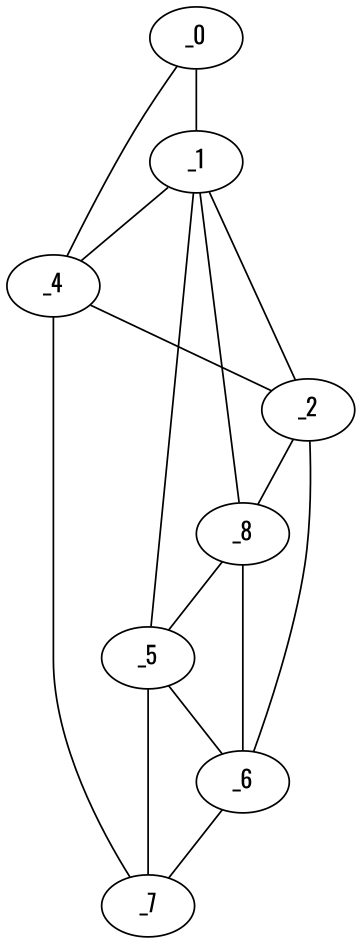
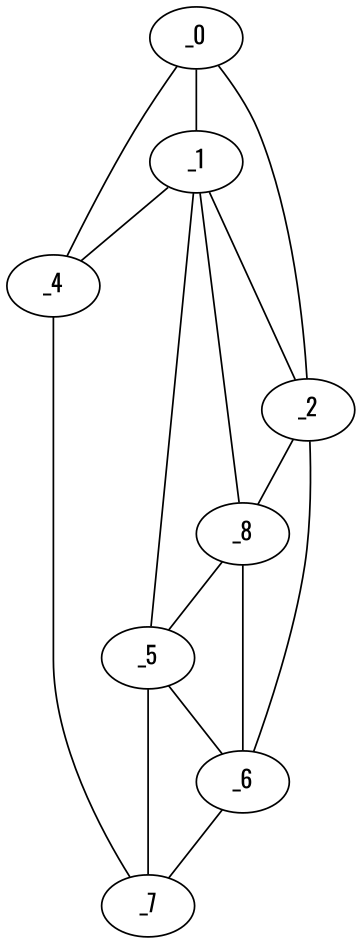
edge "_4" -- "_2": now "_0" -- "_2"
